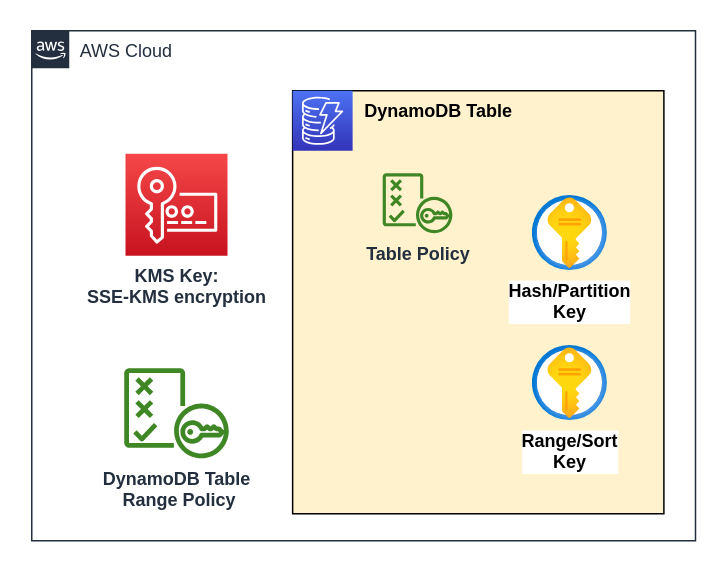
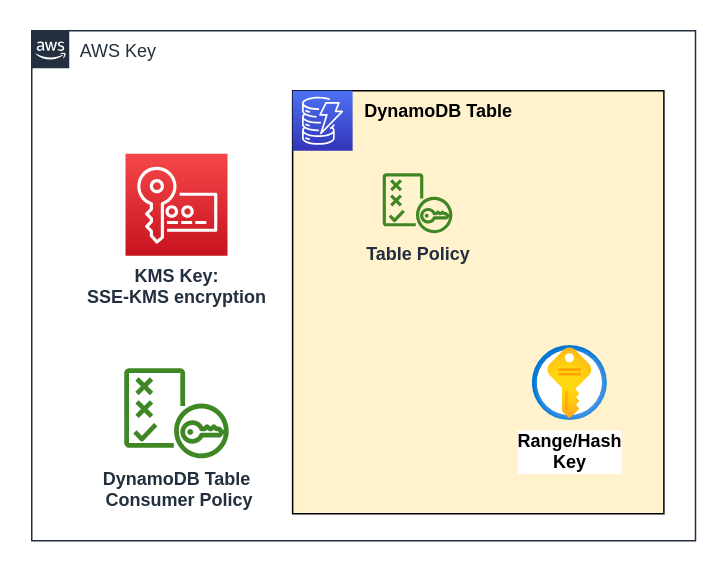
node "AWS Cloud": label "AWS Cloud" -> "AWS Key"
node "Hash/Partition Key": removed
node "Range/Sort Key": label "Range/Sort Key" -> "Range/Hash Key"
node "DynamoDB Table Range Policy": label "DynamoDB Table Range Policy" -> "DynamoDB Table Consumer Policy"
